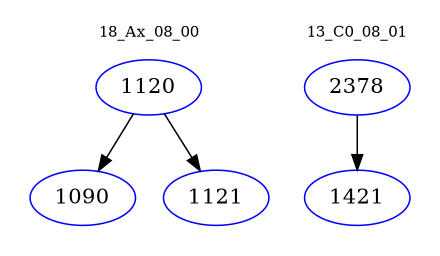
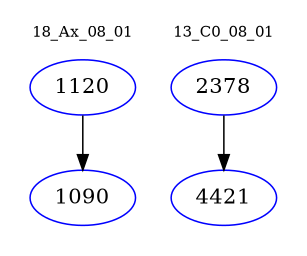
cluster "18_Ax_08_00": label "18_Ax_08_00" -> "18_Ax_08_01"
node "1121": removed
node "1421": label "1421" -> "4421"
